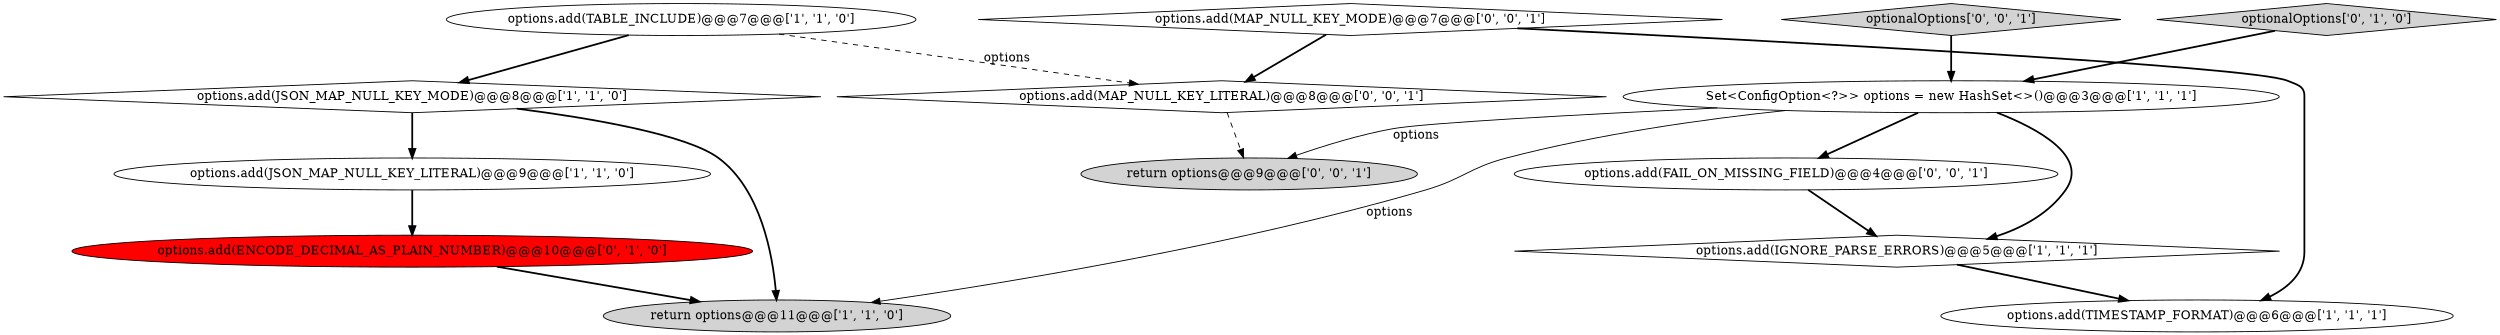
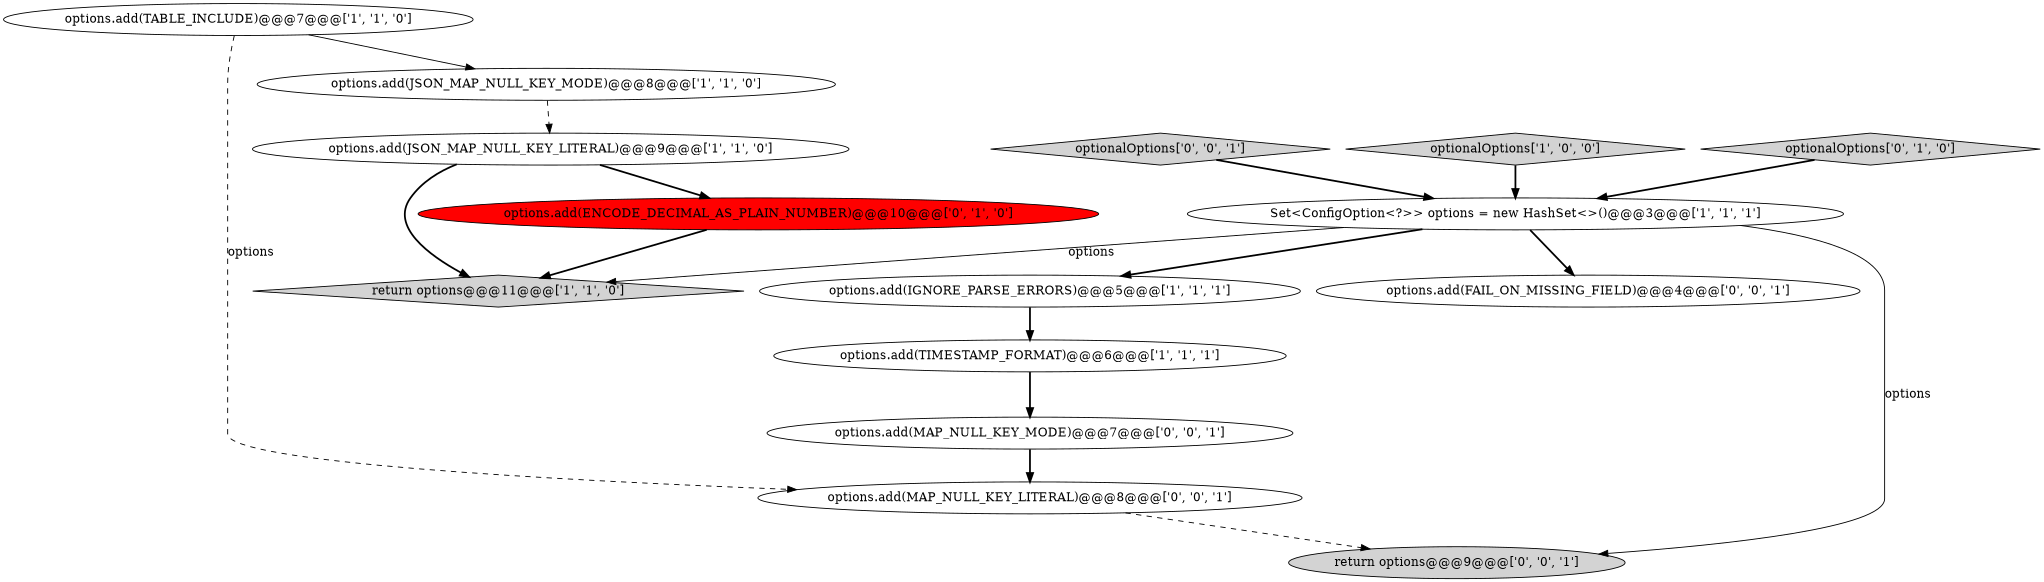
node "options.add(MAP_NULL_KEY_MODE)@@@7@@@['0', '0', '1']": shape diamond -> ellipse
edge "options.add(MAP_NULL_KEY_MODE)@@@7@@@['0', '0', '1']" -> "options.add(TIMESTAMP_FORMAT)@@@6@@@['1', '1', '1']": reversed
edge "options.add(TABLE_INCLUDE)@@@7@@@['1', '1', '0']" -> "options.add(JSON_MAP_NULL_KEY_MODE)@@@8@@@['1', '1', '0']": style bold -> solid
node "options.add(JSON_MAP_NULL_KEY_MODE)@@@8@@@['1', '1', '0']": shape diamond -> ellipse
node "options.add(MAP_NULL_KEY_LITERAL)@@@8@@@['0', '0', '1']": shape diamond -> ellipse
edge "options.add(JSON_MAP_NULL_KEY_MODE)@@@8@@@['1', '1', '0']" -> "options.add(JSON_MAP_NULL_KEY_LITERAL)@@@9@@@['1', '1', '0']": style bold -> dashed
edge "options.add(JSON_MAP_NULL_KEY_MODE)@@@8@@@['1', '1', '0']" -> "return options@@@11@@@['1', '1', '0']": now "options.add(JSON_MAP_NULL_KEY_LITERAL)@@@9@@@['1', '1', '0']" -> "return options@@@11@@@['1', '1', '0']"
node "optionalOptions['1', '0', '0']": added
edge "options.add(FAIL_ON_MISSING_FIELD)@@@4@@@['0', '0', '1']" -> "options.add(IGNORE_PARSE_ERRORS)@@@5@@@['1', '1', '1']": removed
node "options.add(IGNORE_PARSE_ERRORS)@@@5@@@['1', '1', '1']": shape diamond -> ellipse
node "return options@@@11@@@['1', '1', '0']": shape ellipse -> diamond
